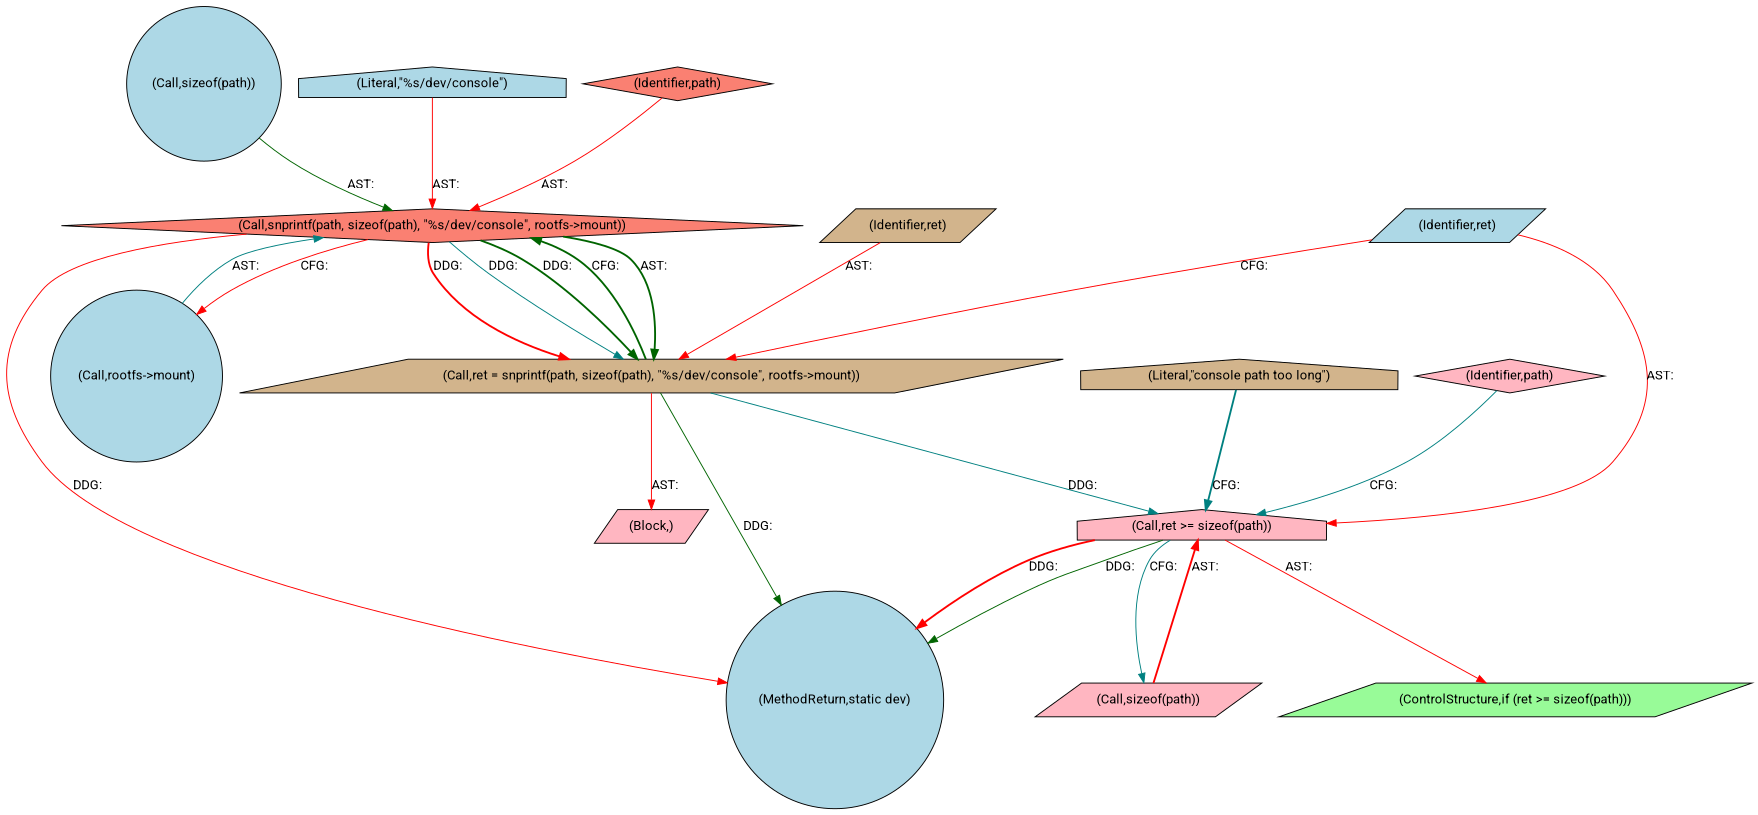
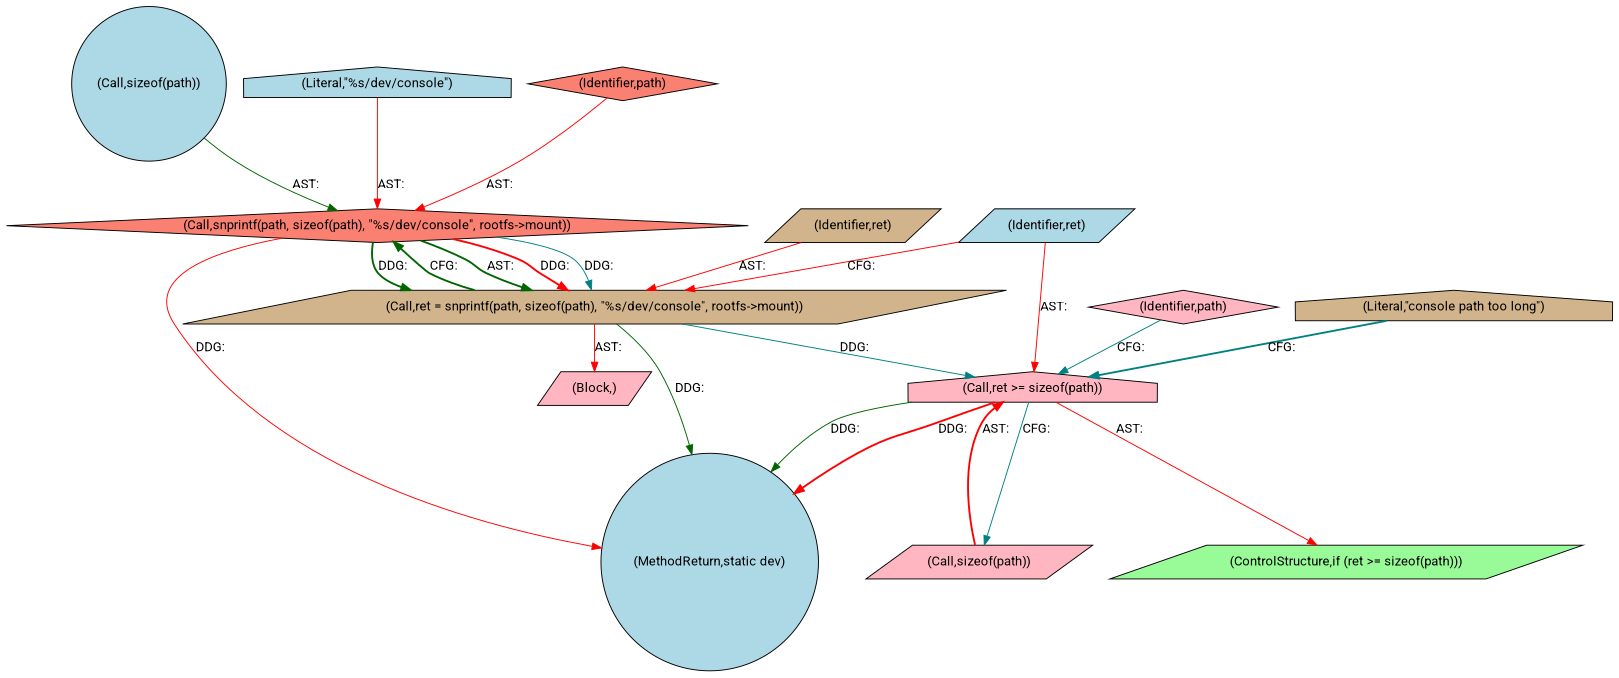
node "(Call,rootfs->mount)": removed
